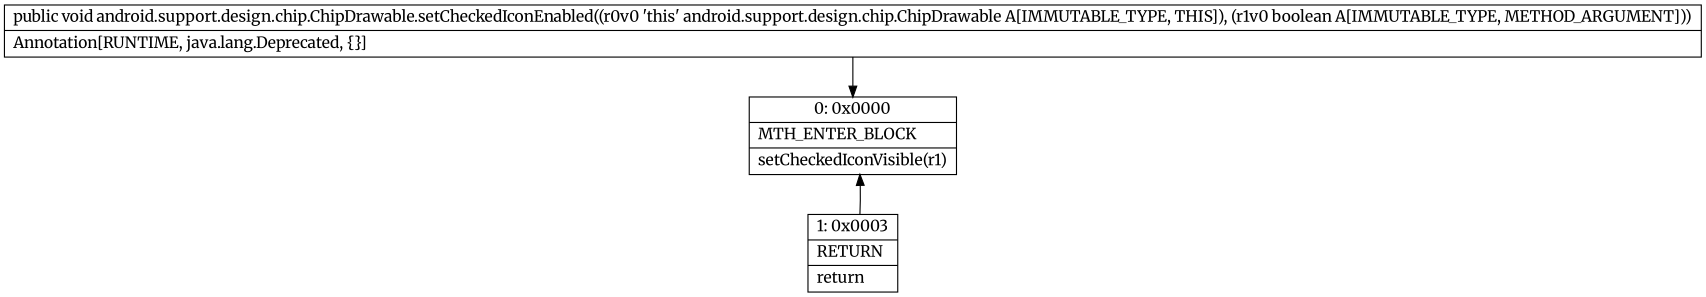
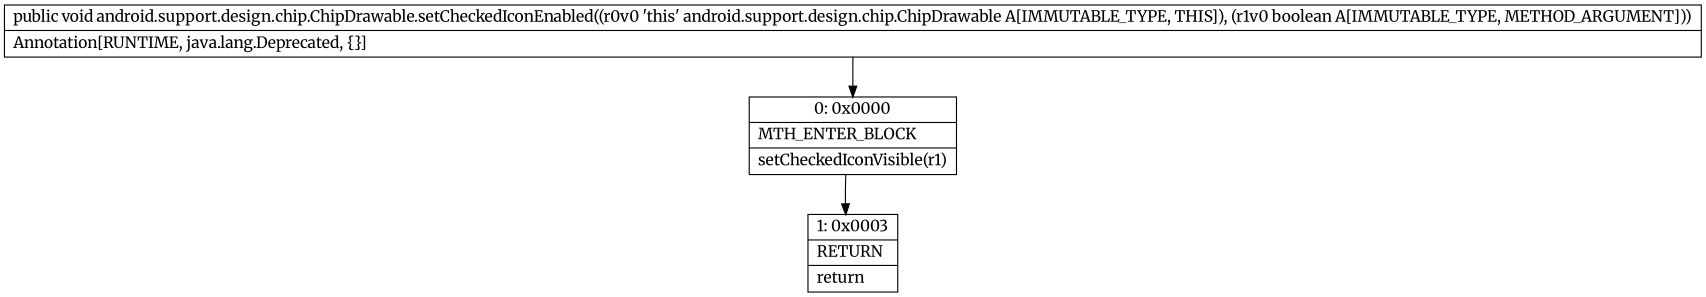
edge "1: 0x0003" -> "0: 0x0000": reversed
